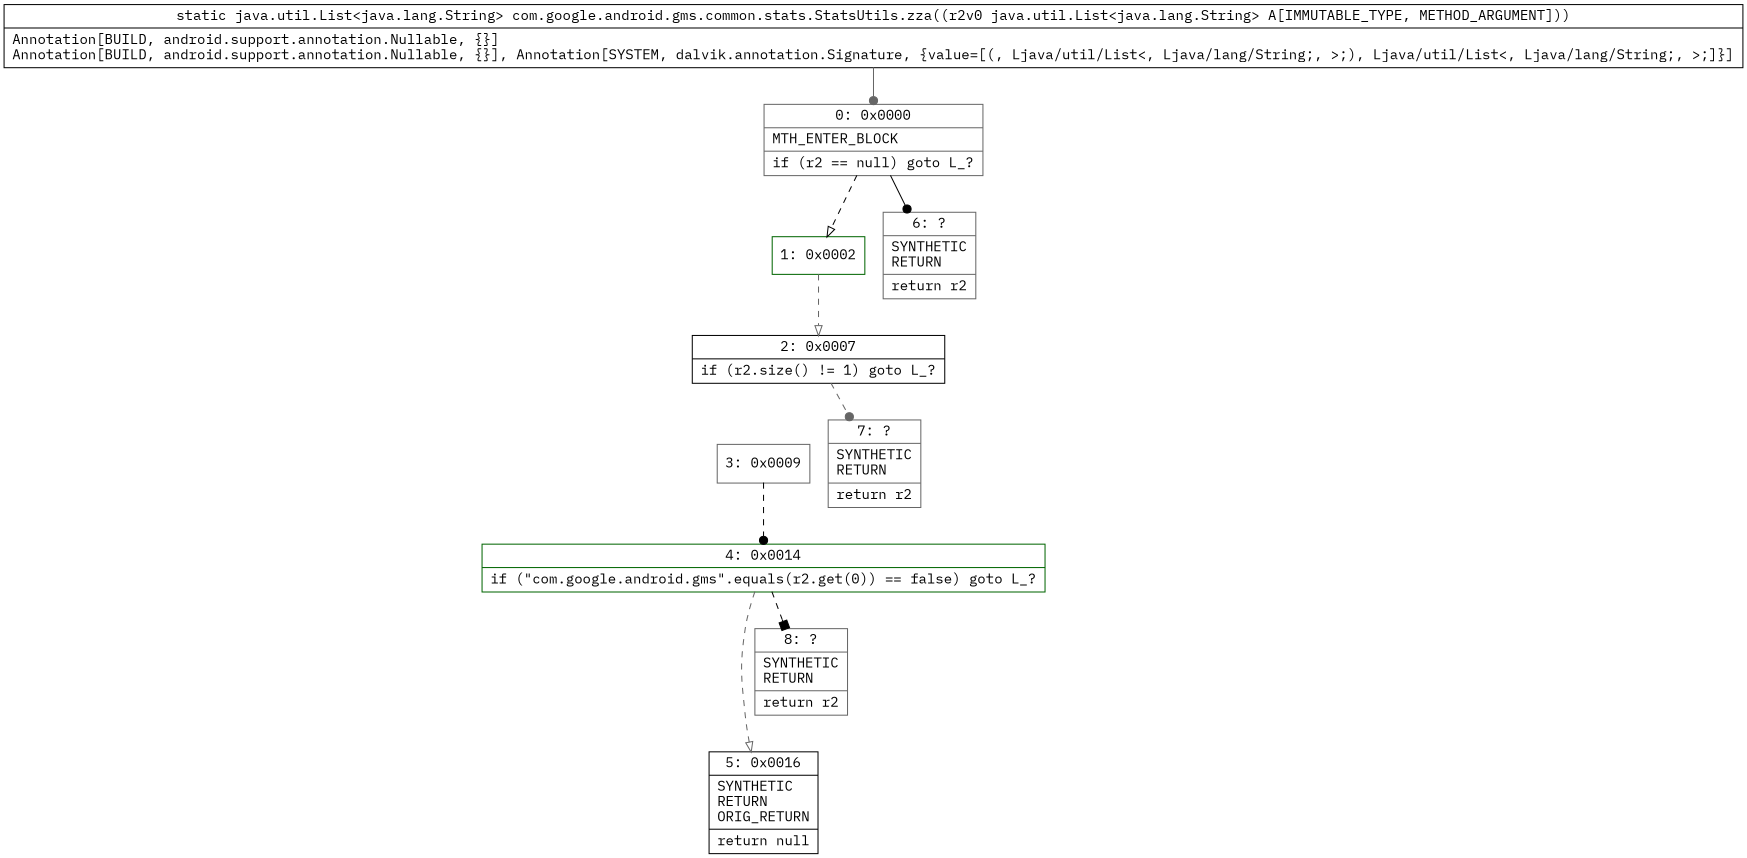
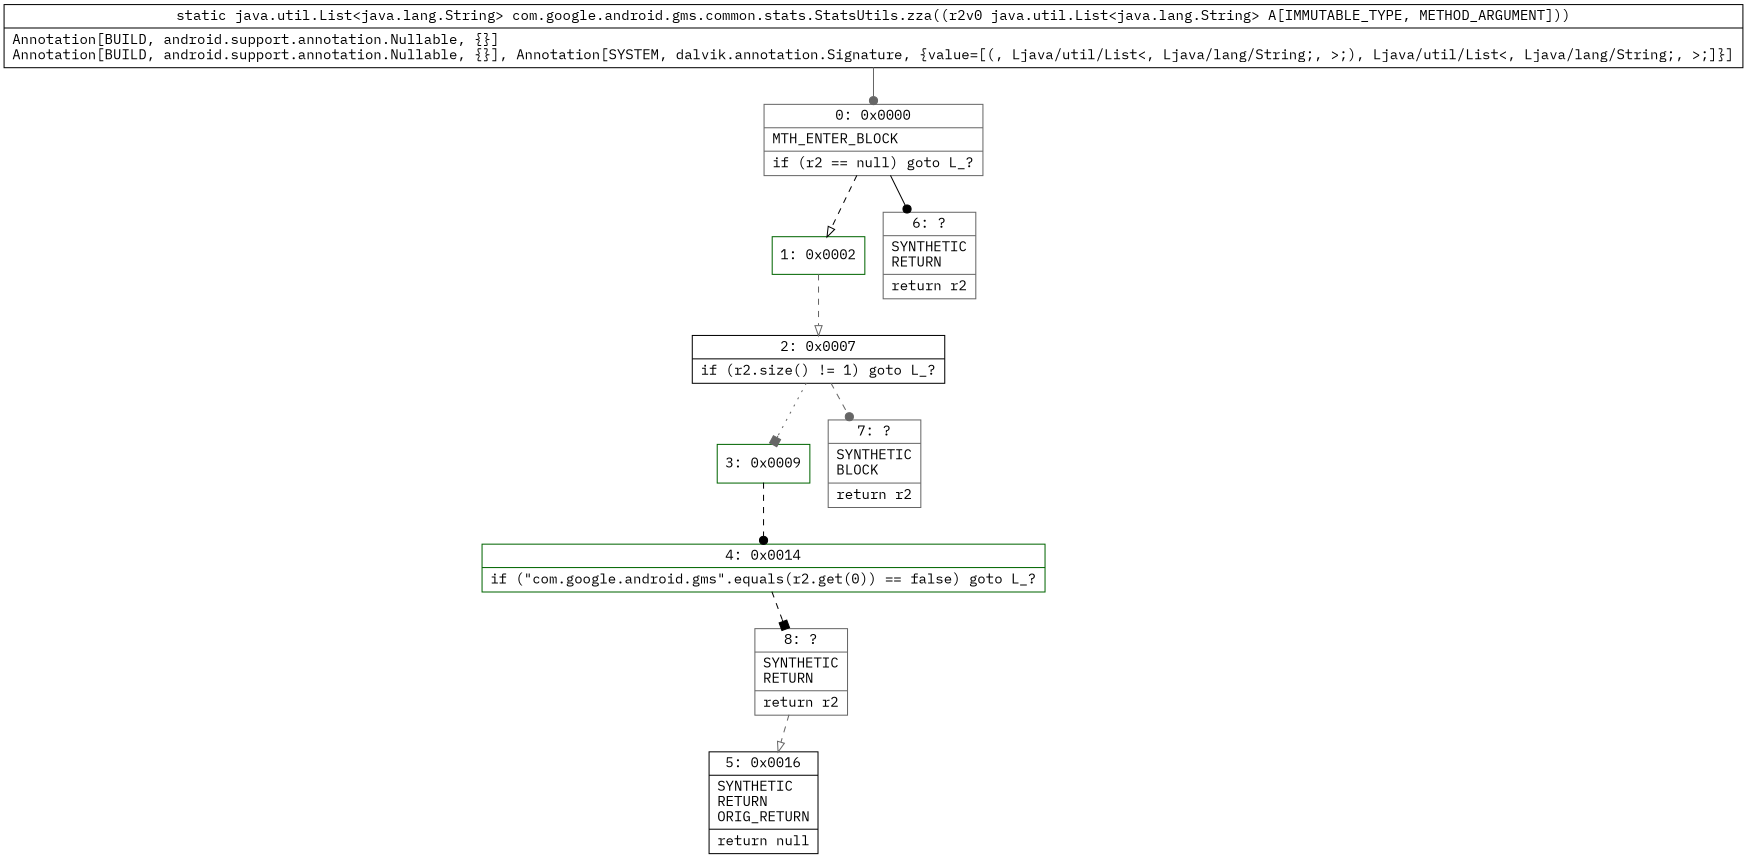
edge "2: 0x0007" -> "3: 0x0009": added
node "3: 0x0009": color gray40 -> darkgreen
node "7: ?": text "RETURN" -> "BLOCK"
edge "4: 0x0014" -> "5: 0x0016": now "8: ?" -> "5: 0x0016"
